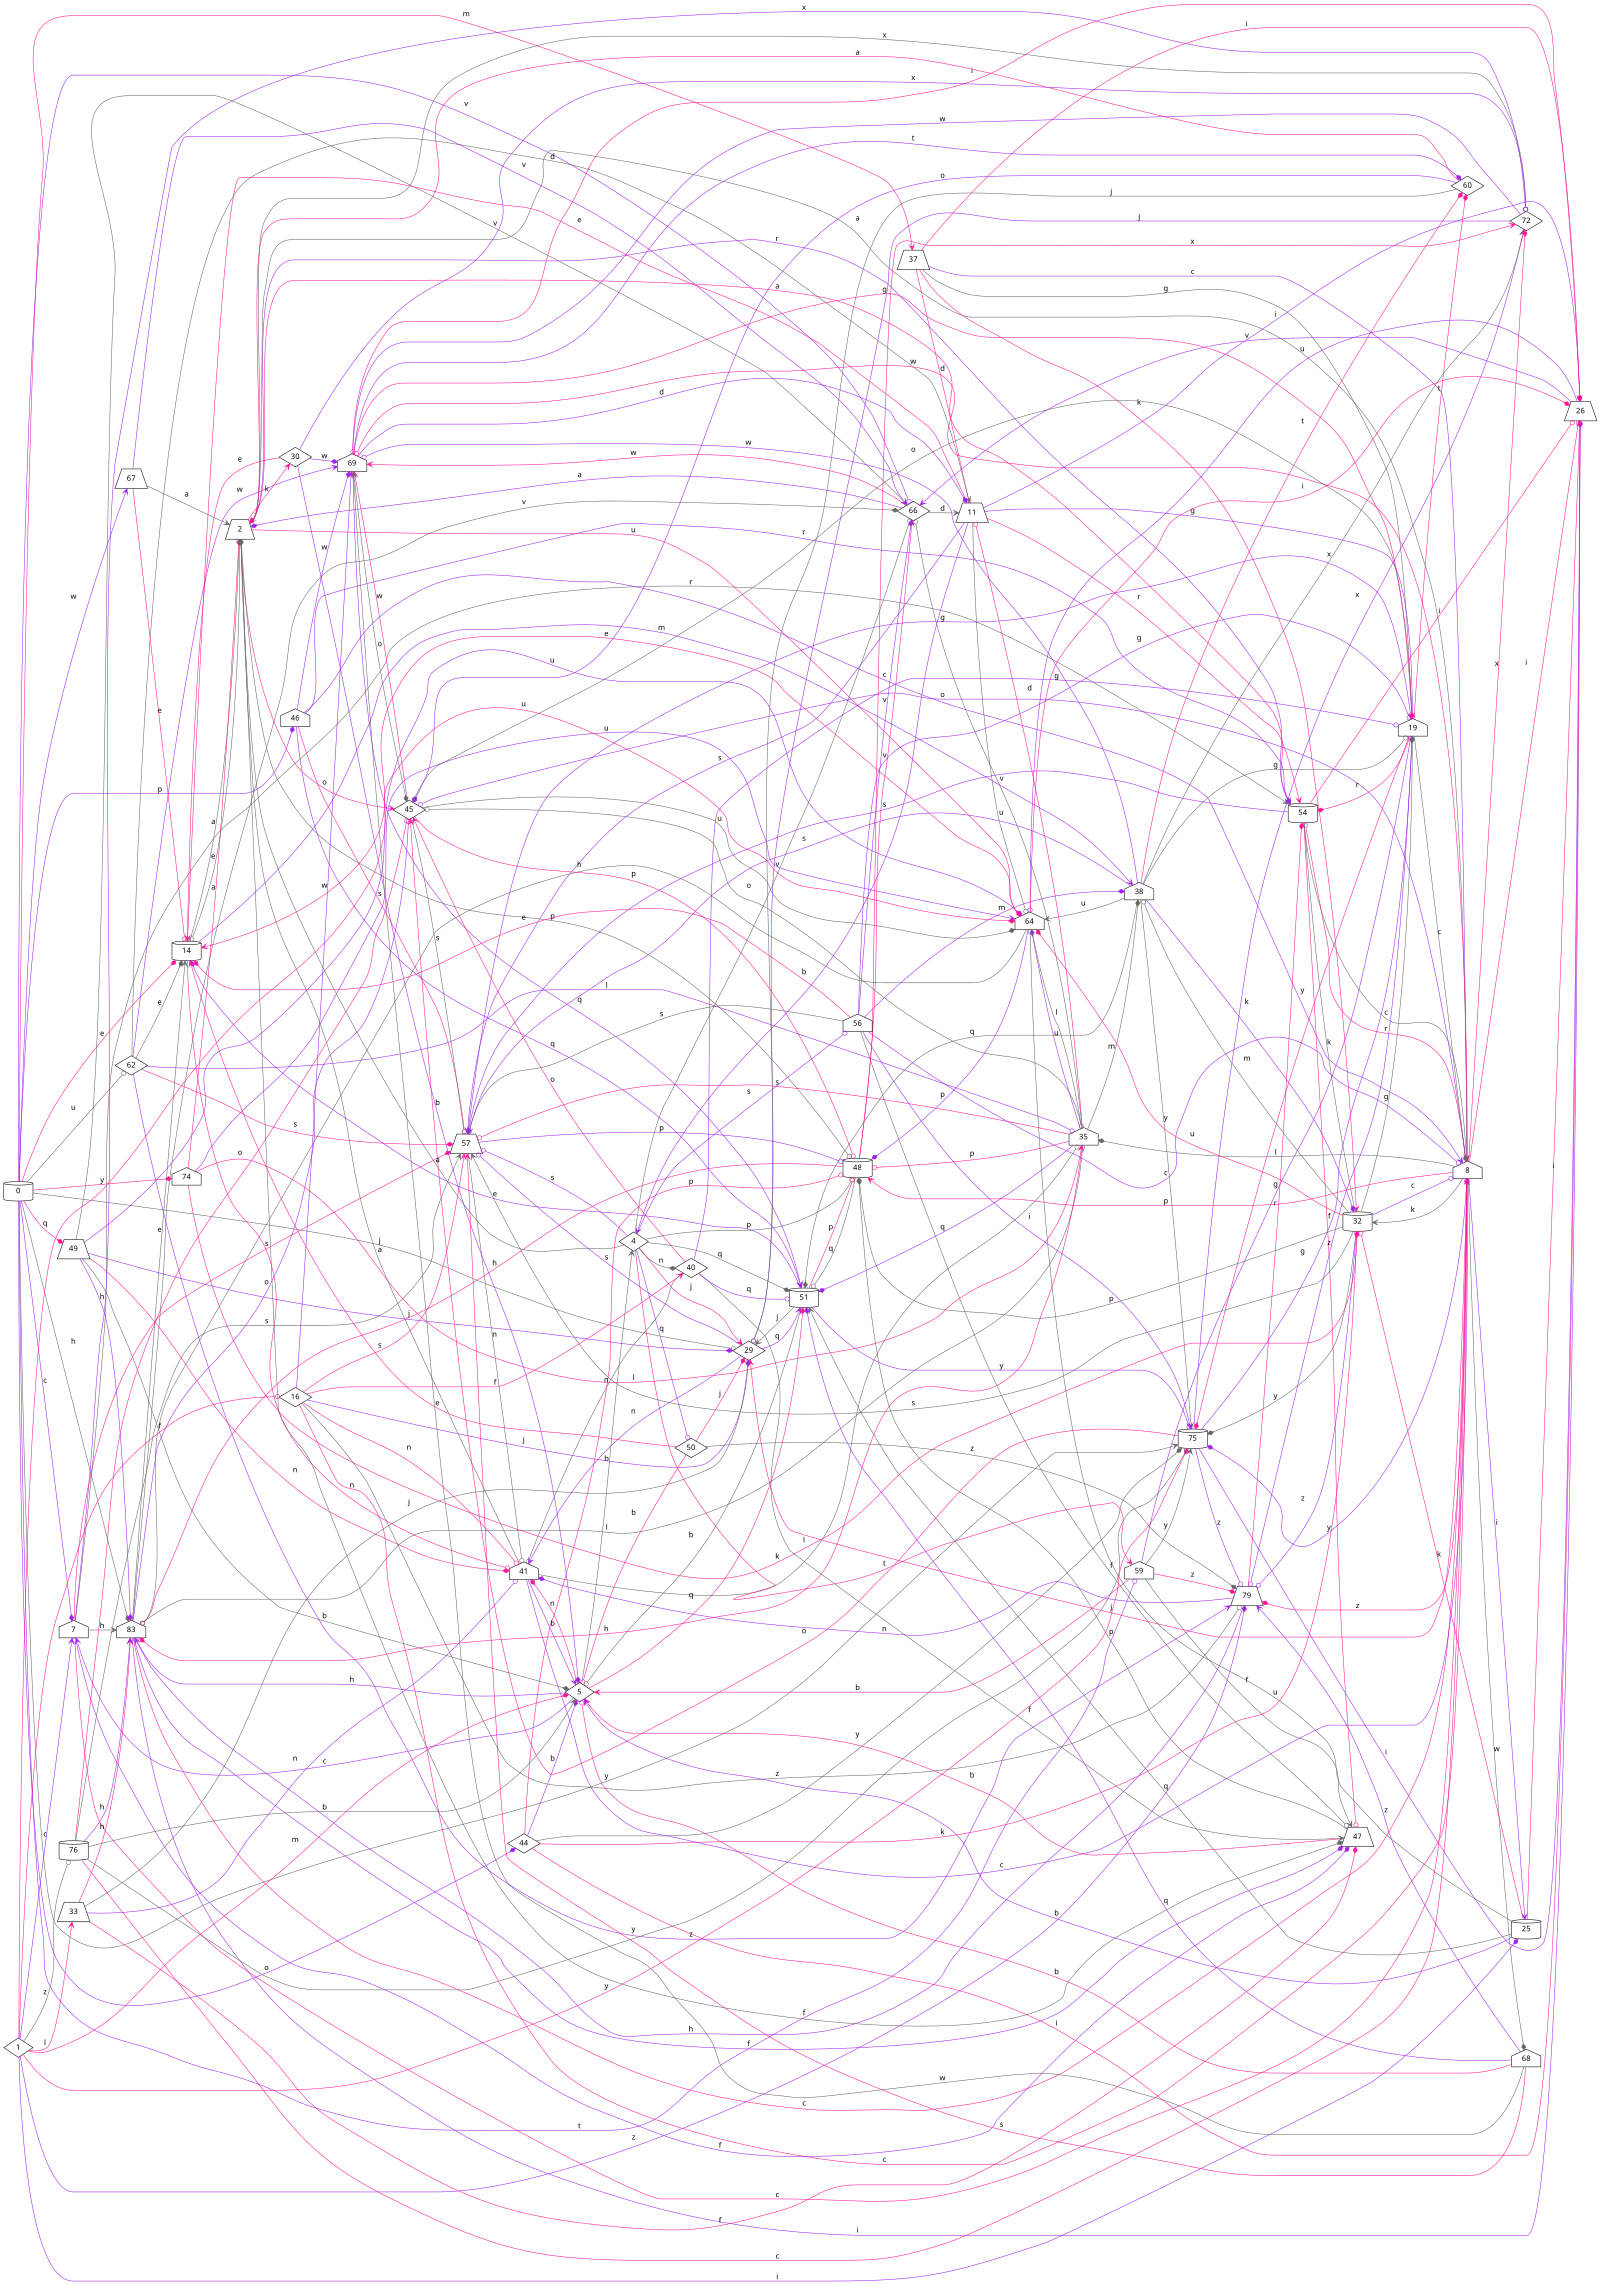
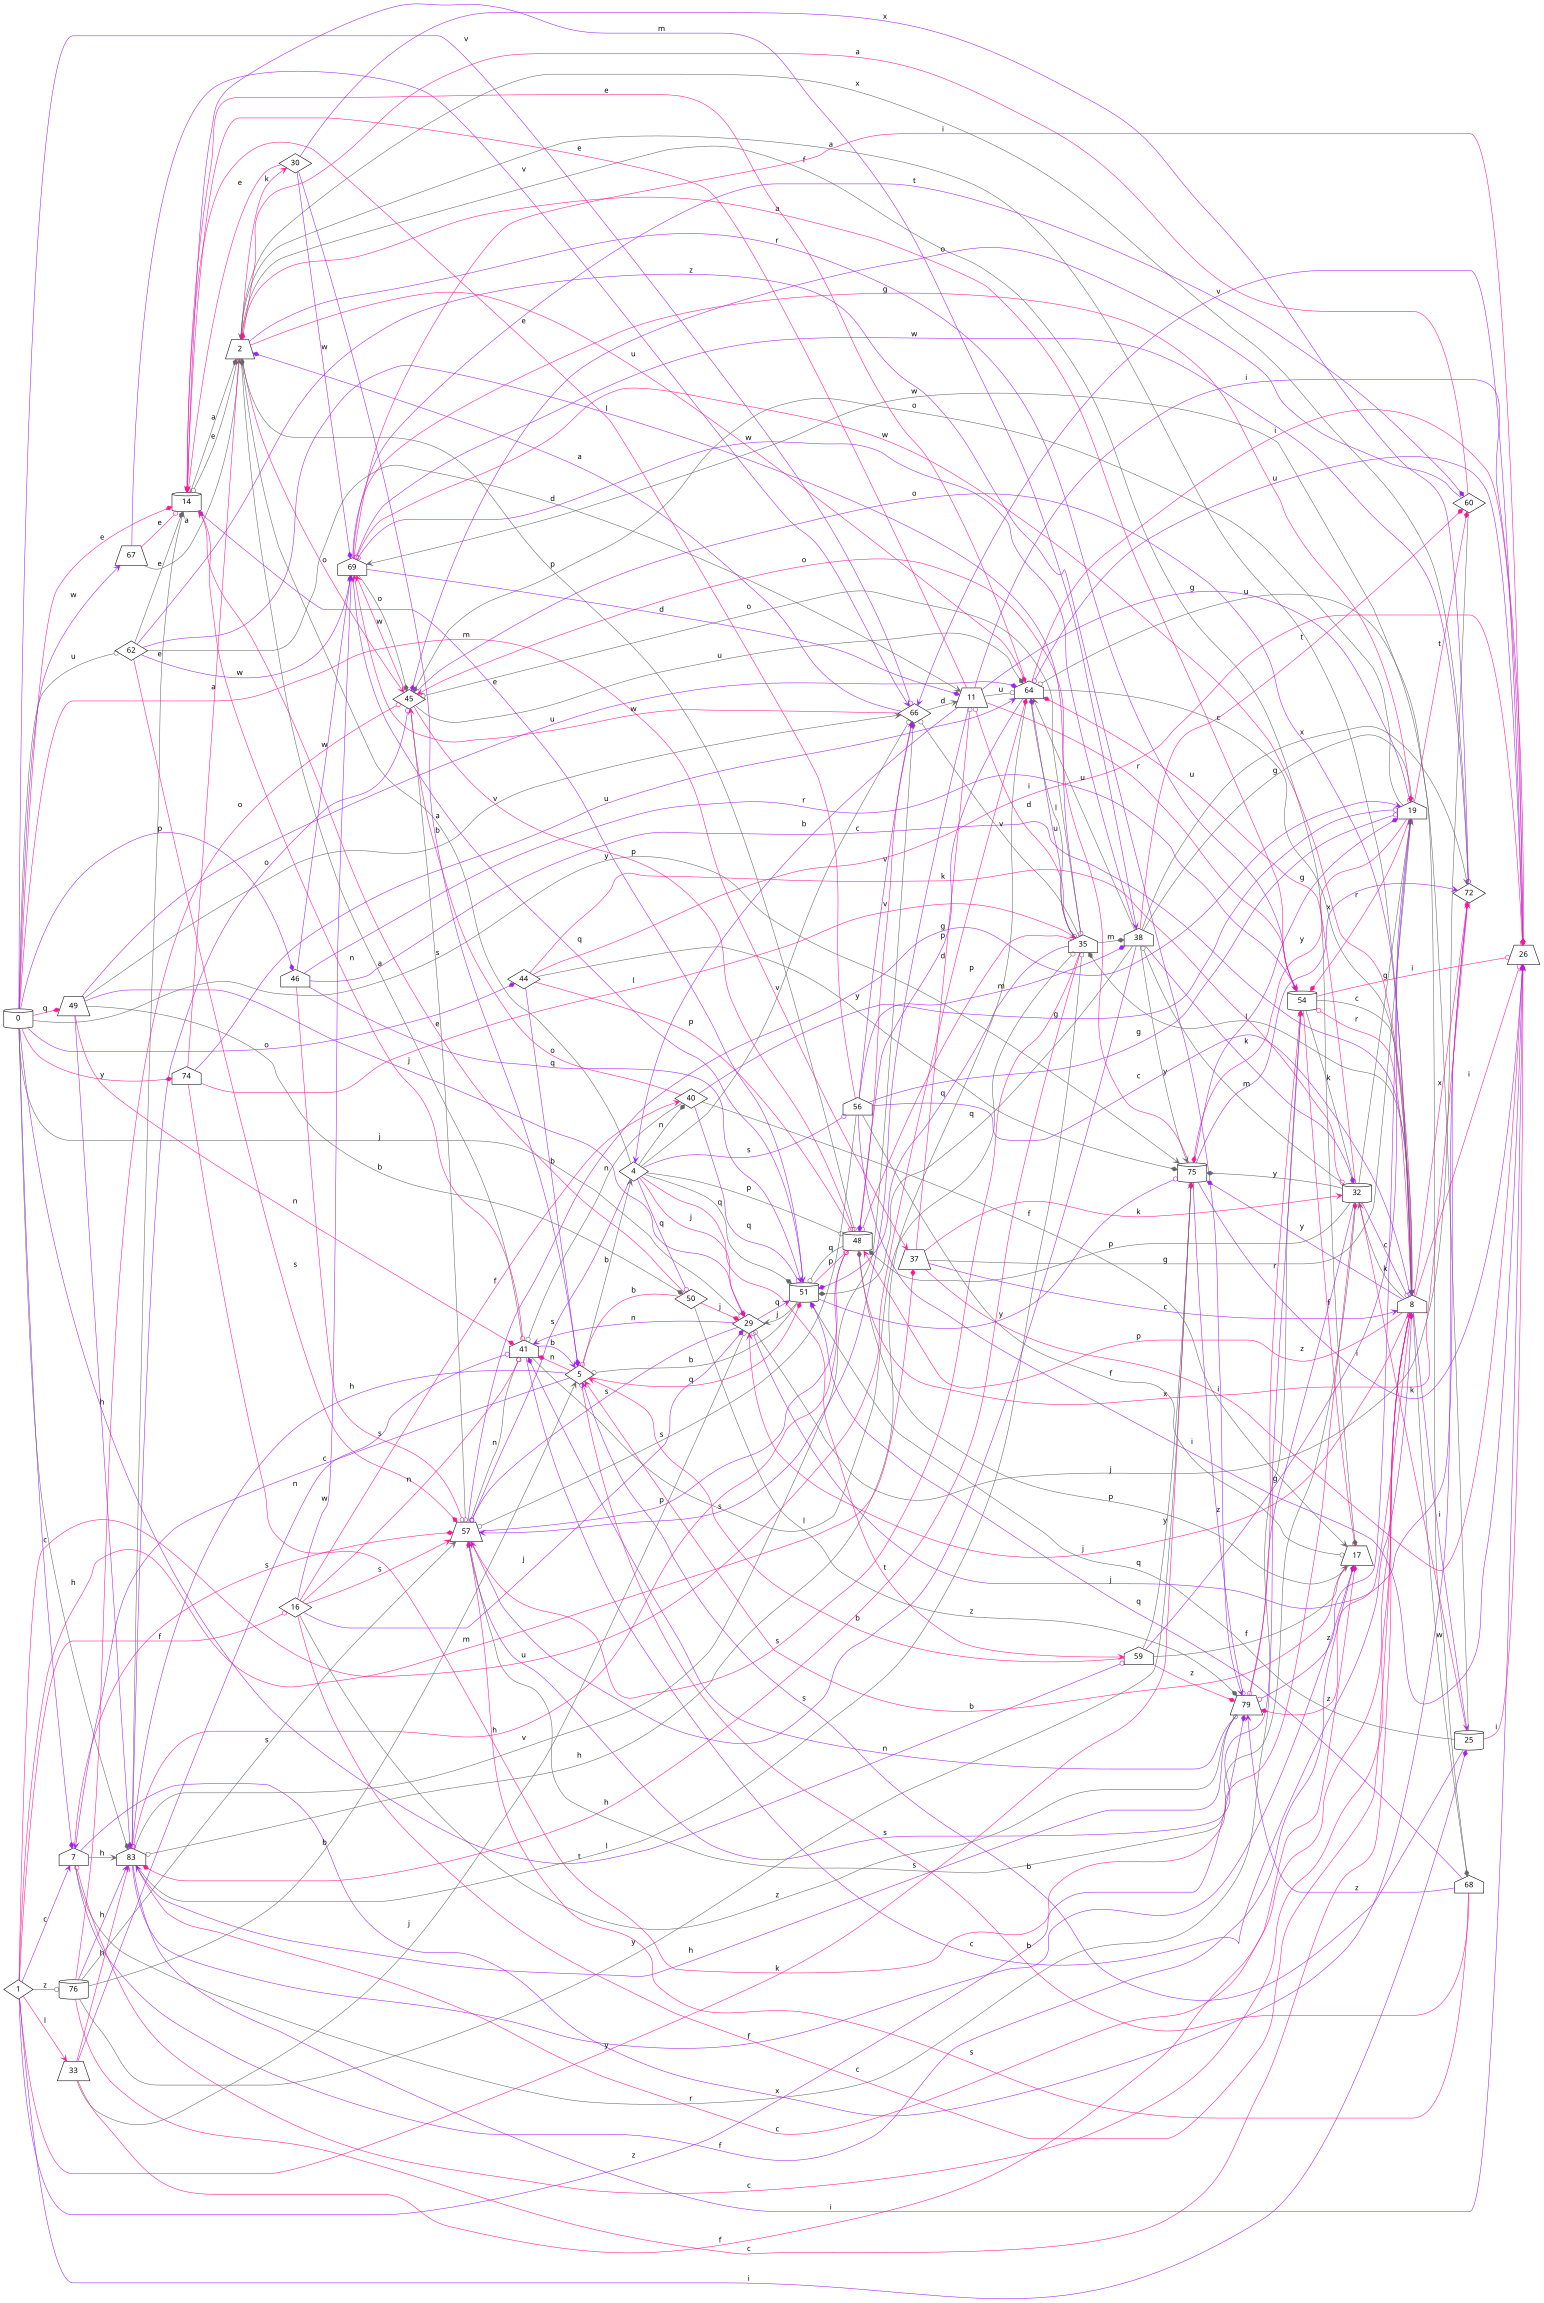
edge "19" -> "8": now "64" -> "8"
edge "56" -> "75": now "56" -> "26"
edge "49" -> "5": now "49" -> "50"
node "47": label "47" -> "17"
edge "1" -> "5": now "1" -> "37"
